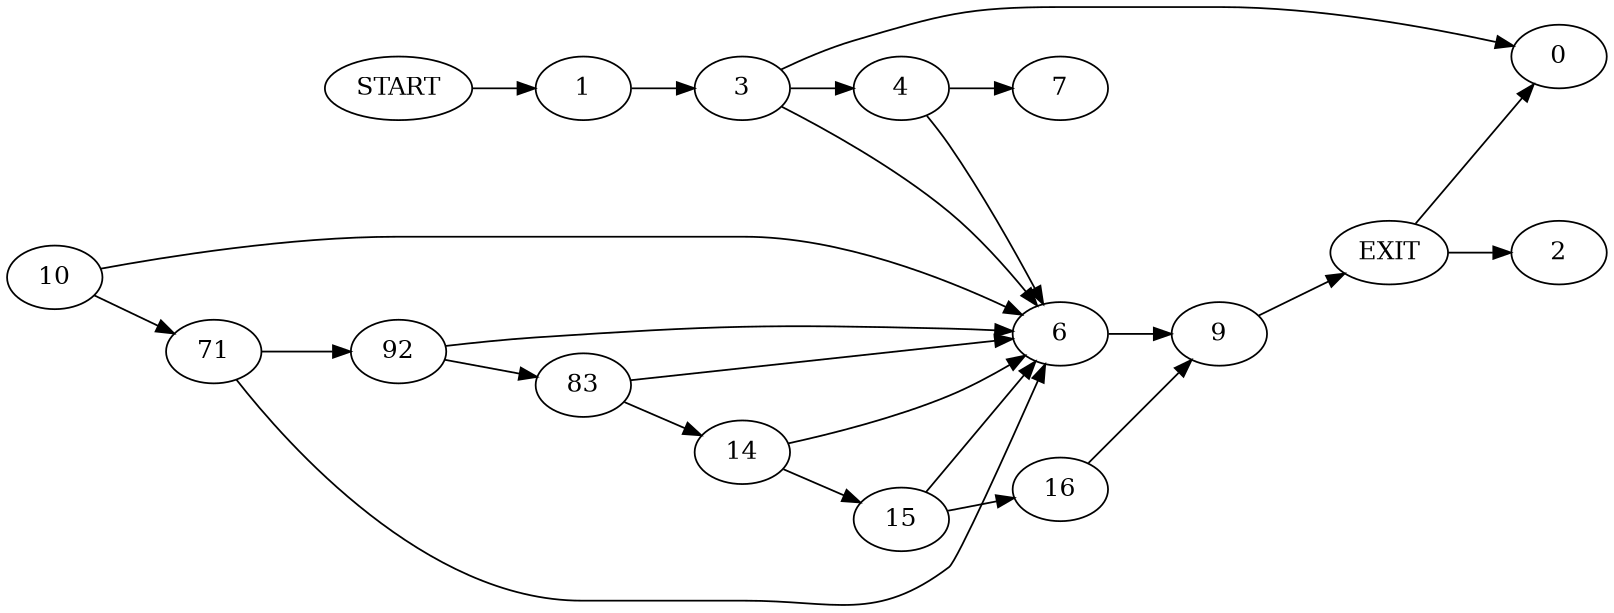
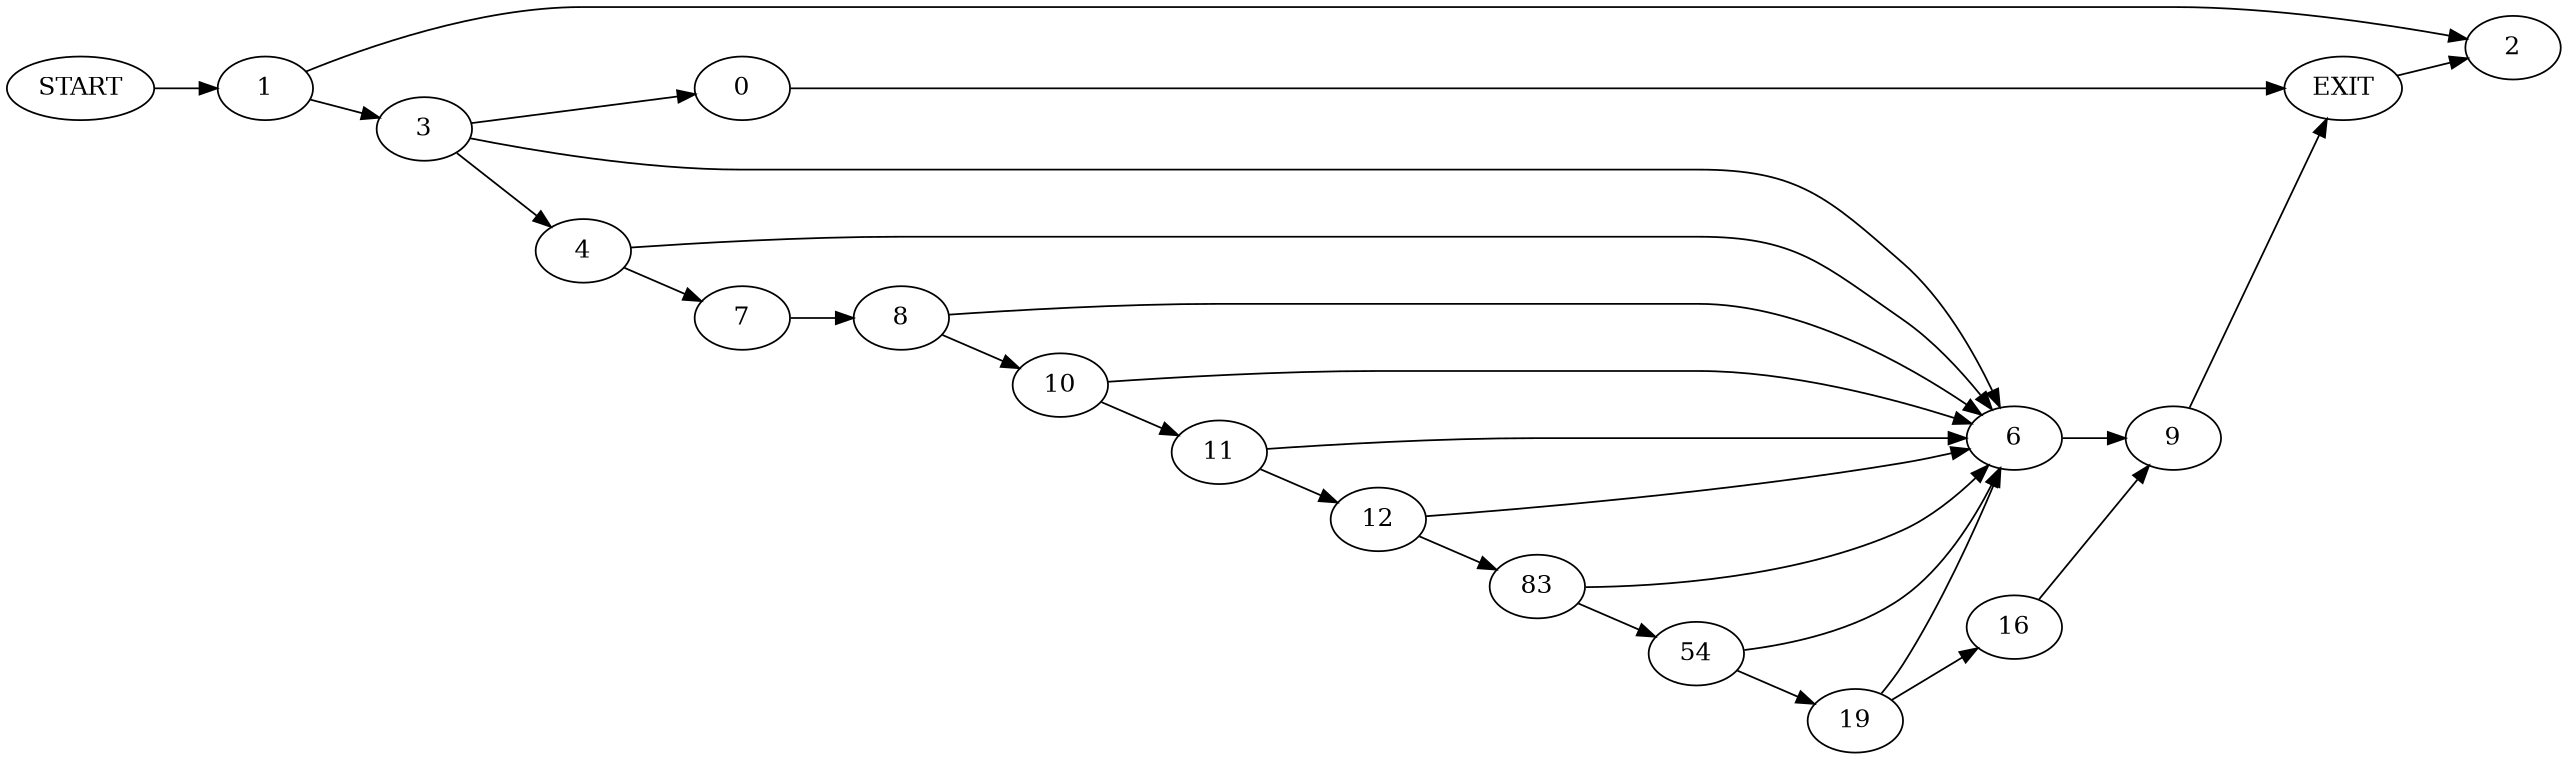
edge "1" -> "2": added
edge "EXIT" -> "0": reversed
node "8": added
node "71": label "71" -> "11"
node "92": label "92" -> "12"
node "14": label "14" -> "54"
node "15": label "15" -> "19"
